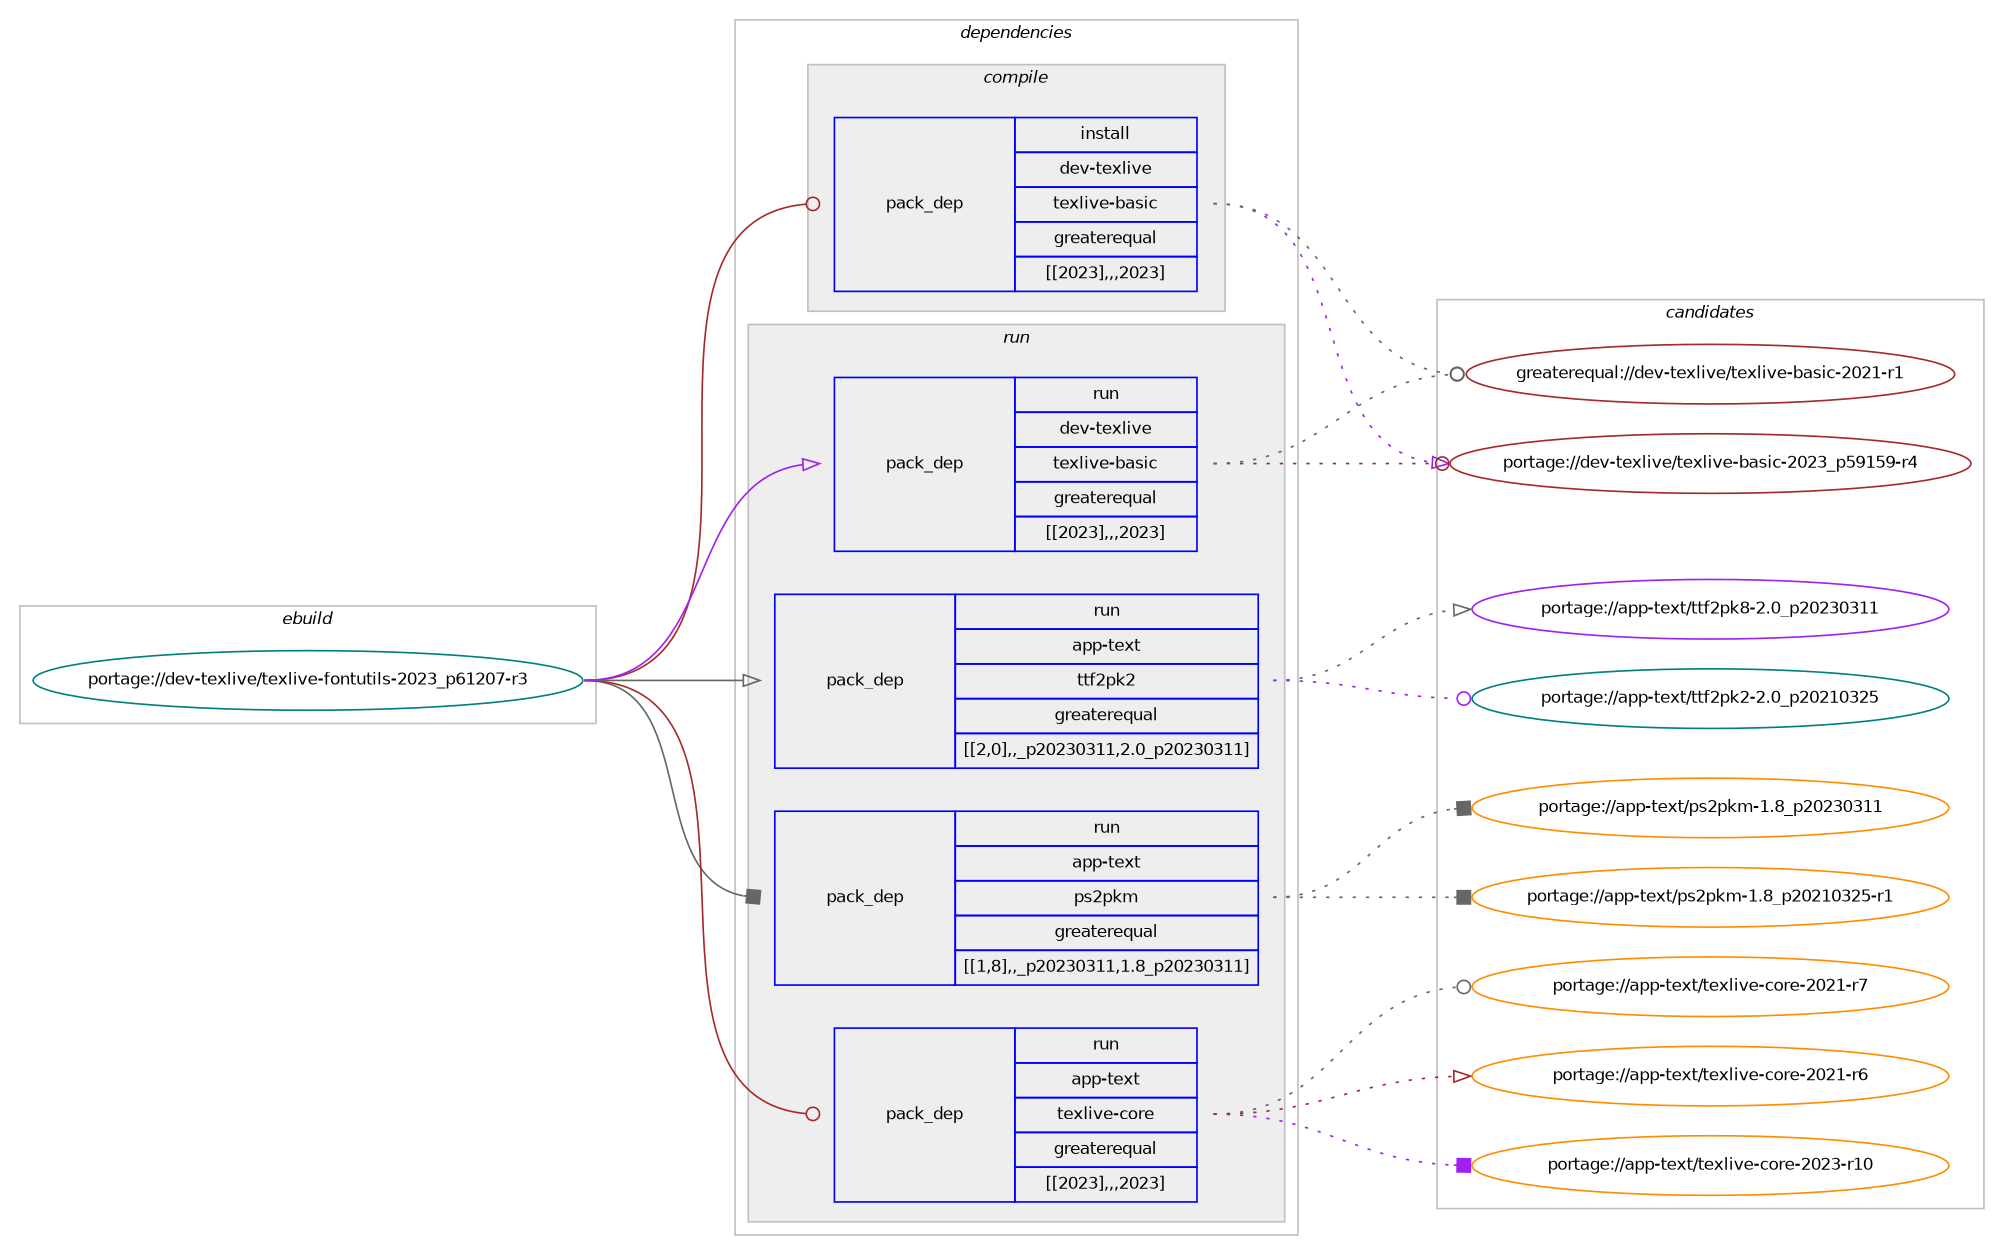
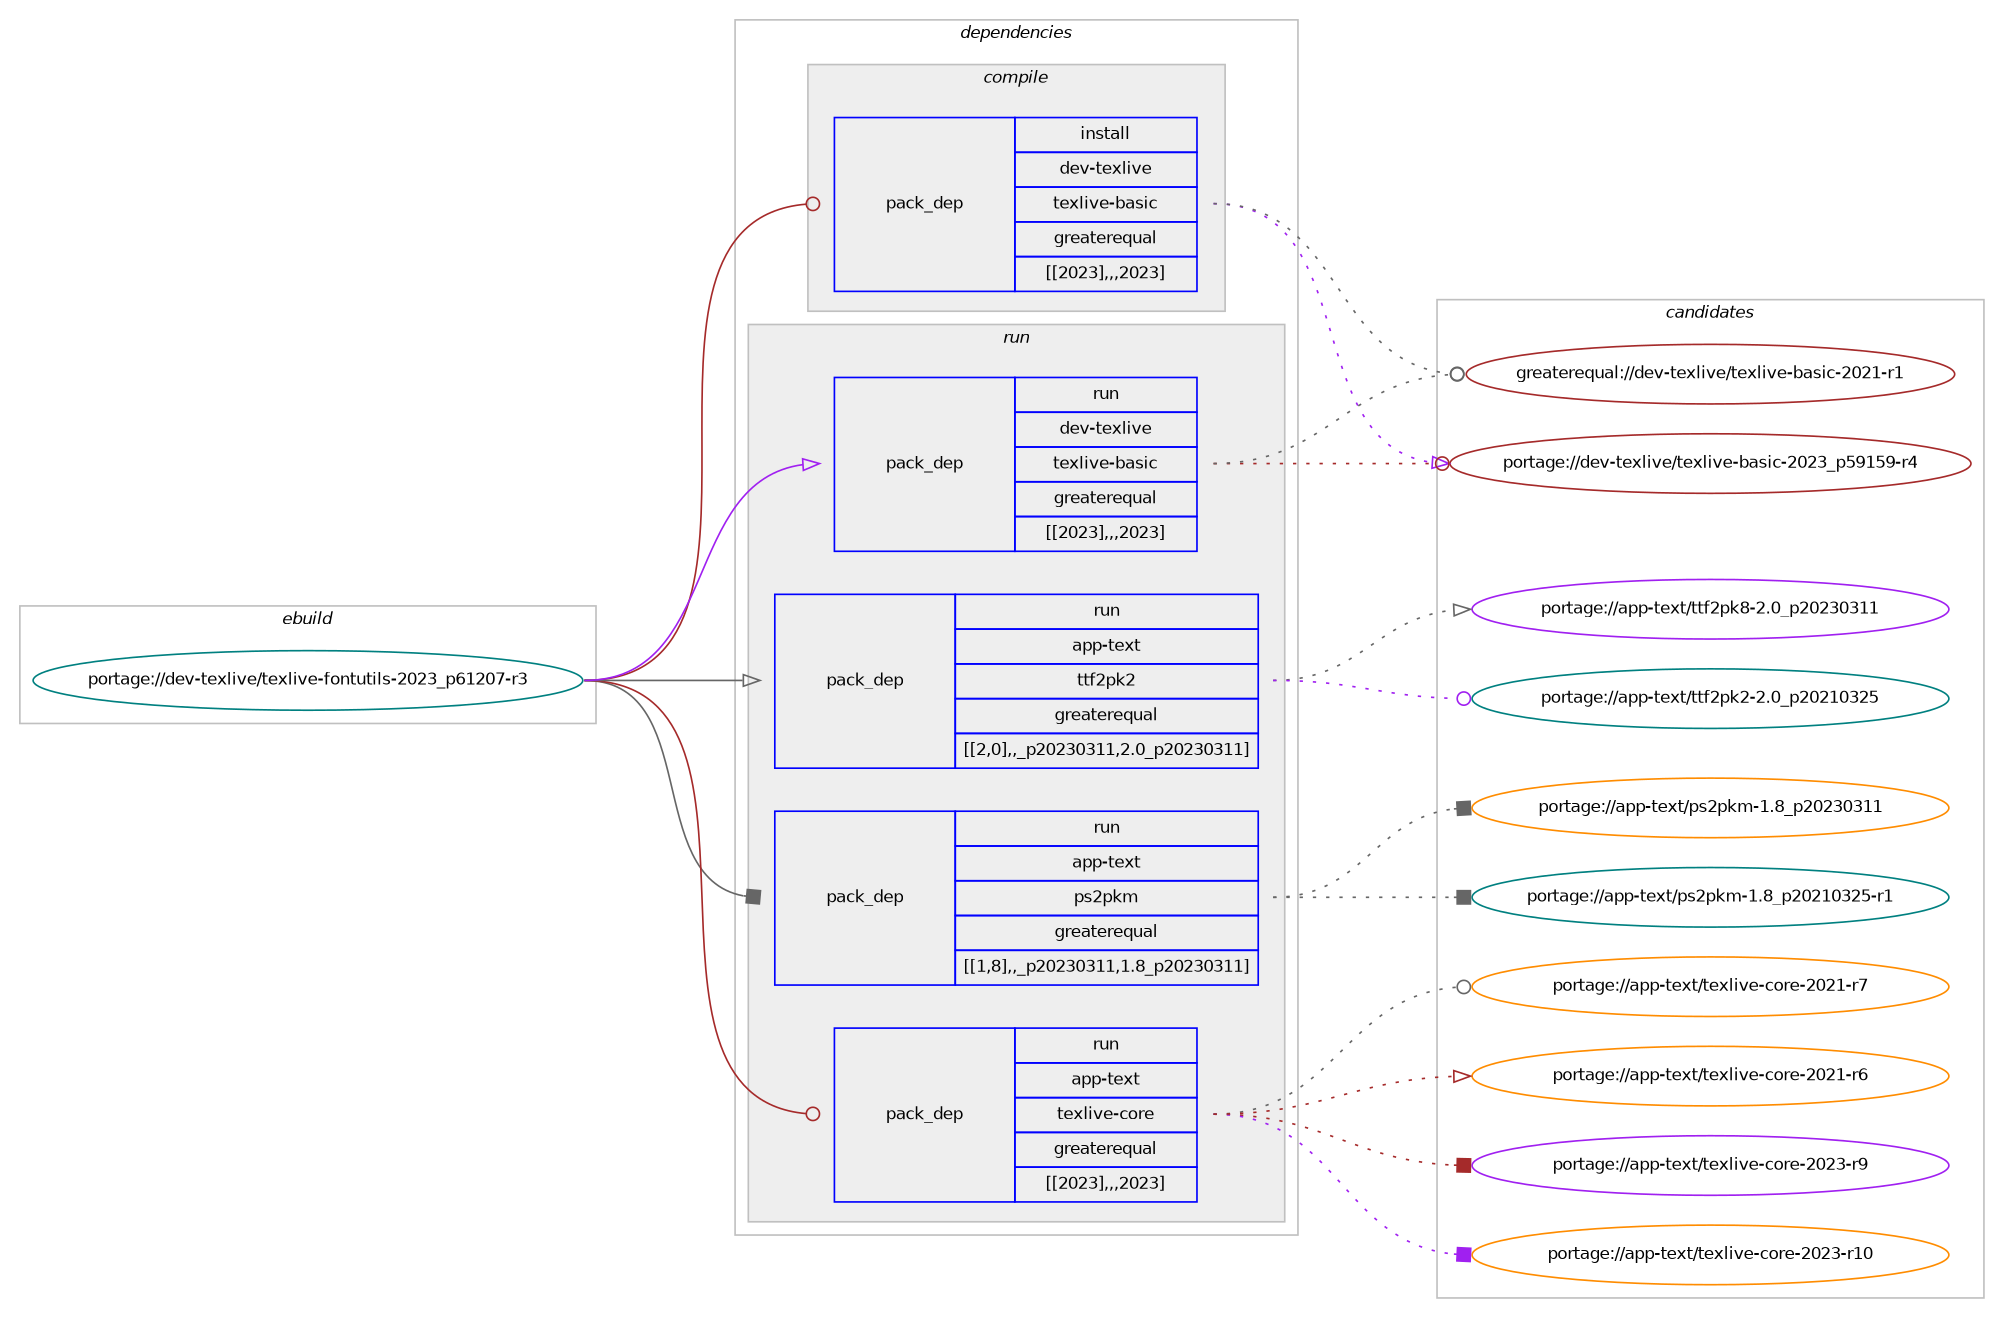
node "portage://app-text/ps2pkm-1.8_p20210325-r1": color darkorange -> teal
node "portage://app-text/texlive-core-2023-r9": added
